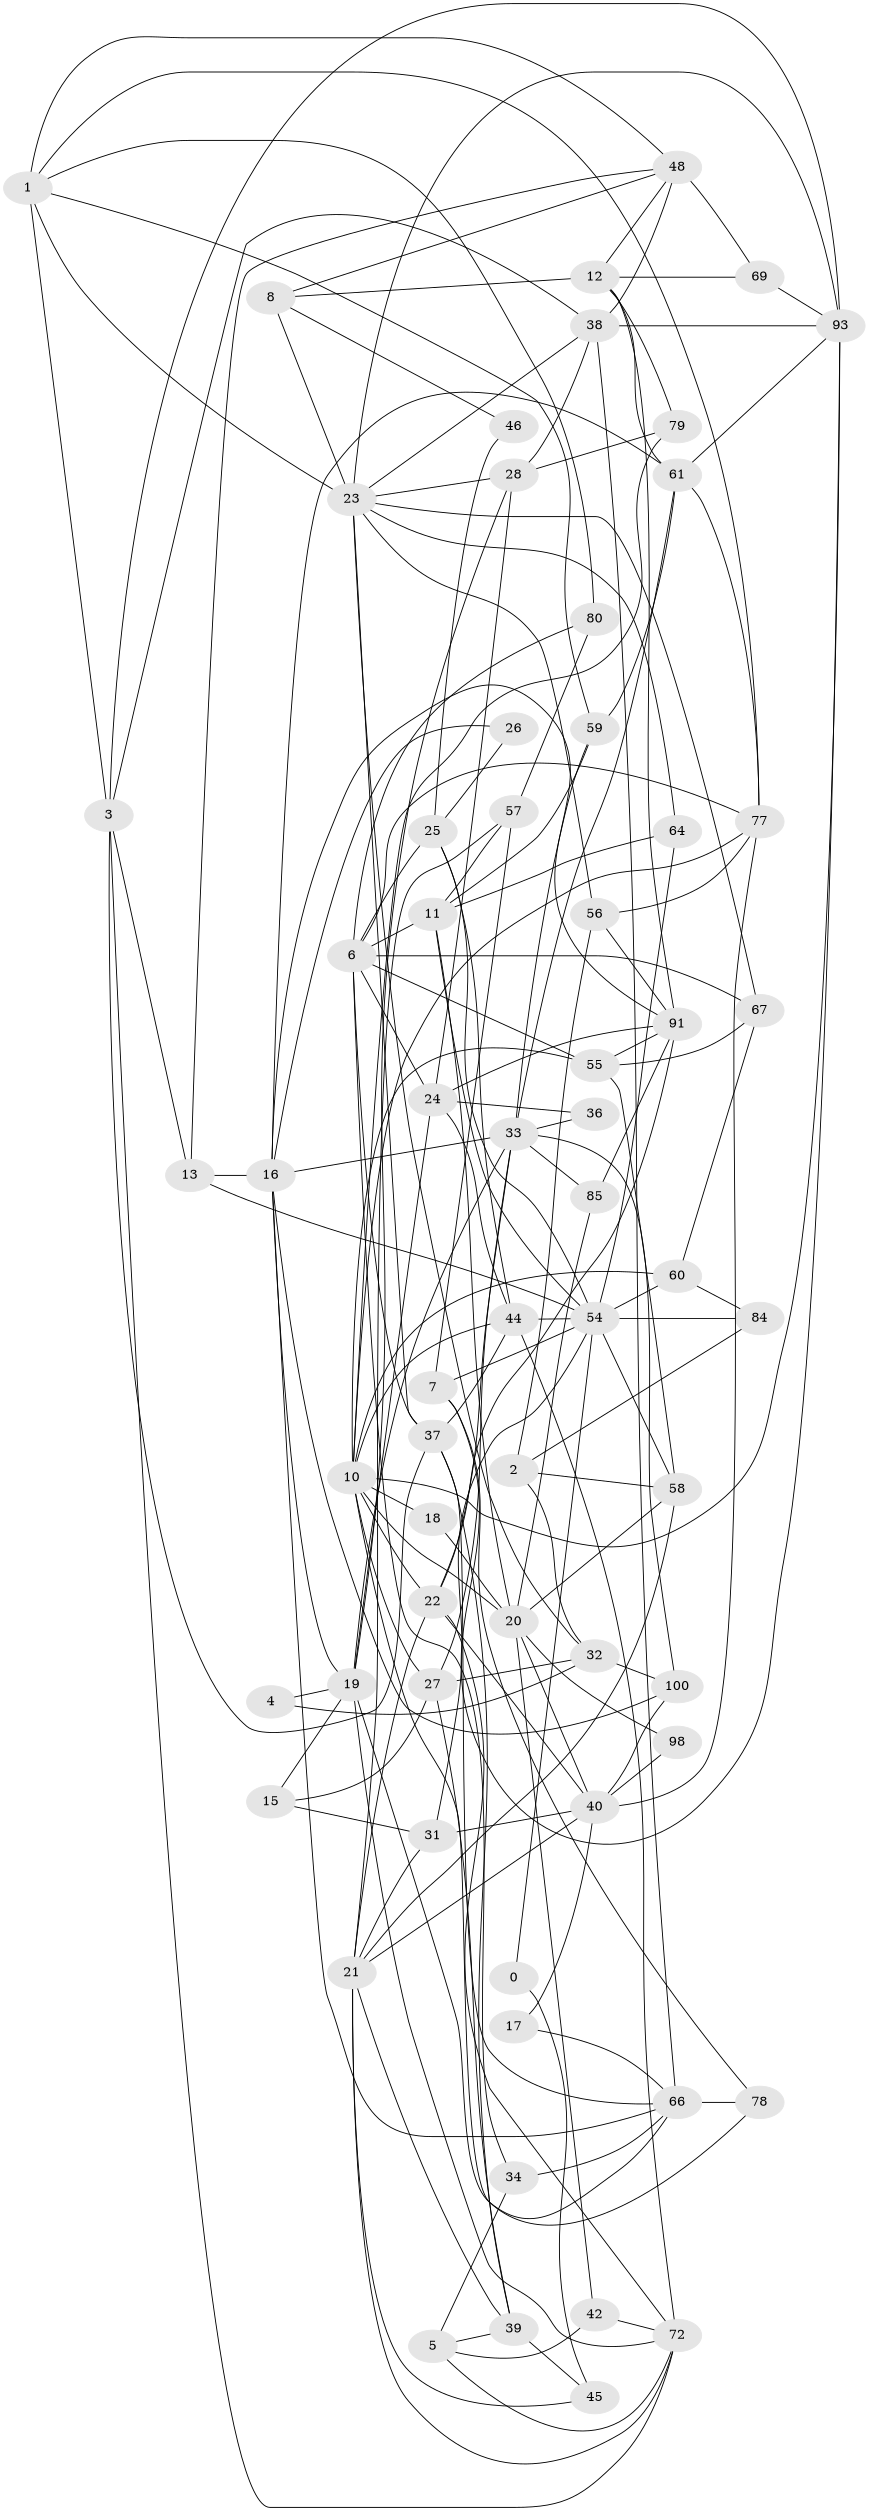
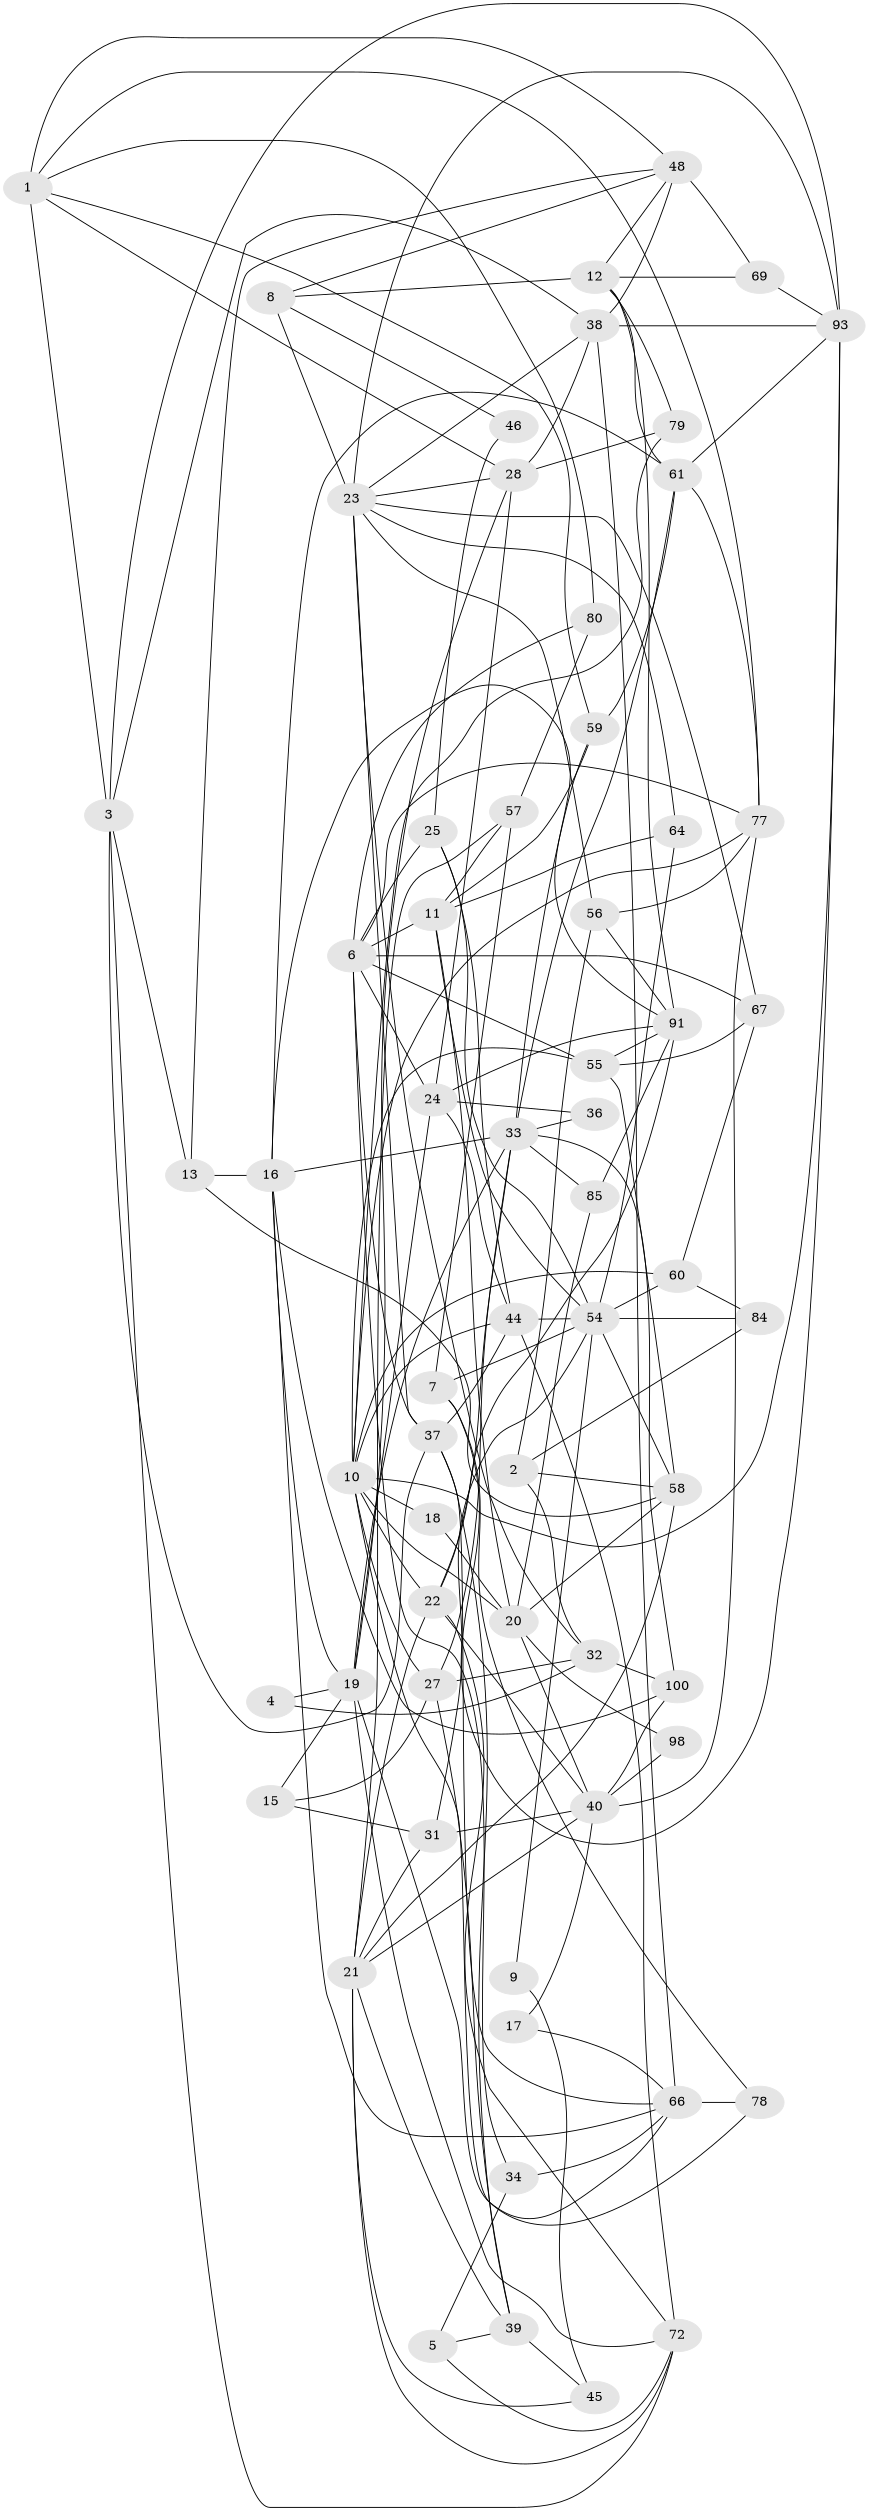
edge "1" -- "23": now "1" -- "28"
node "26": removed
edge "13" -- "54": now "13" -- "58"
node "0": label "0" -> "9"
node "42": removed
